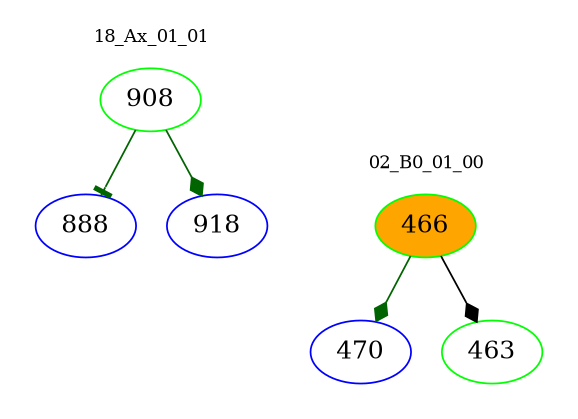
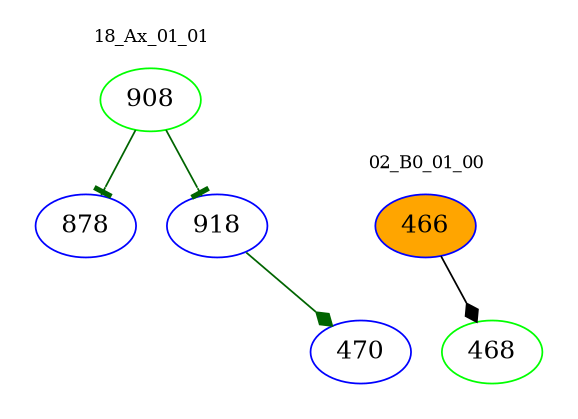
edge "908" -> "918": arrowhead diamond -> tee
node "888": label "888" -> "878"
node "466": color green -> blue
edge "466" -> "470": now "918" -> "470"
node "463": label "463" -> "468"
